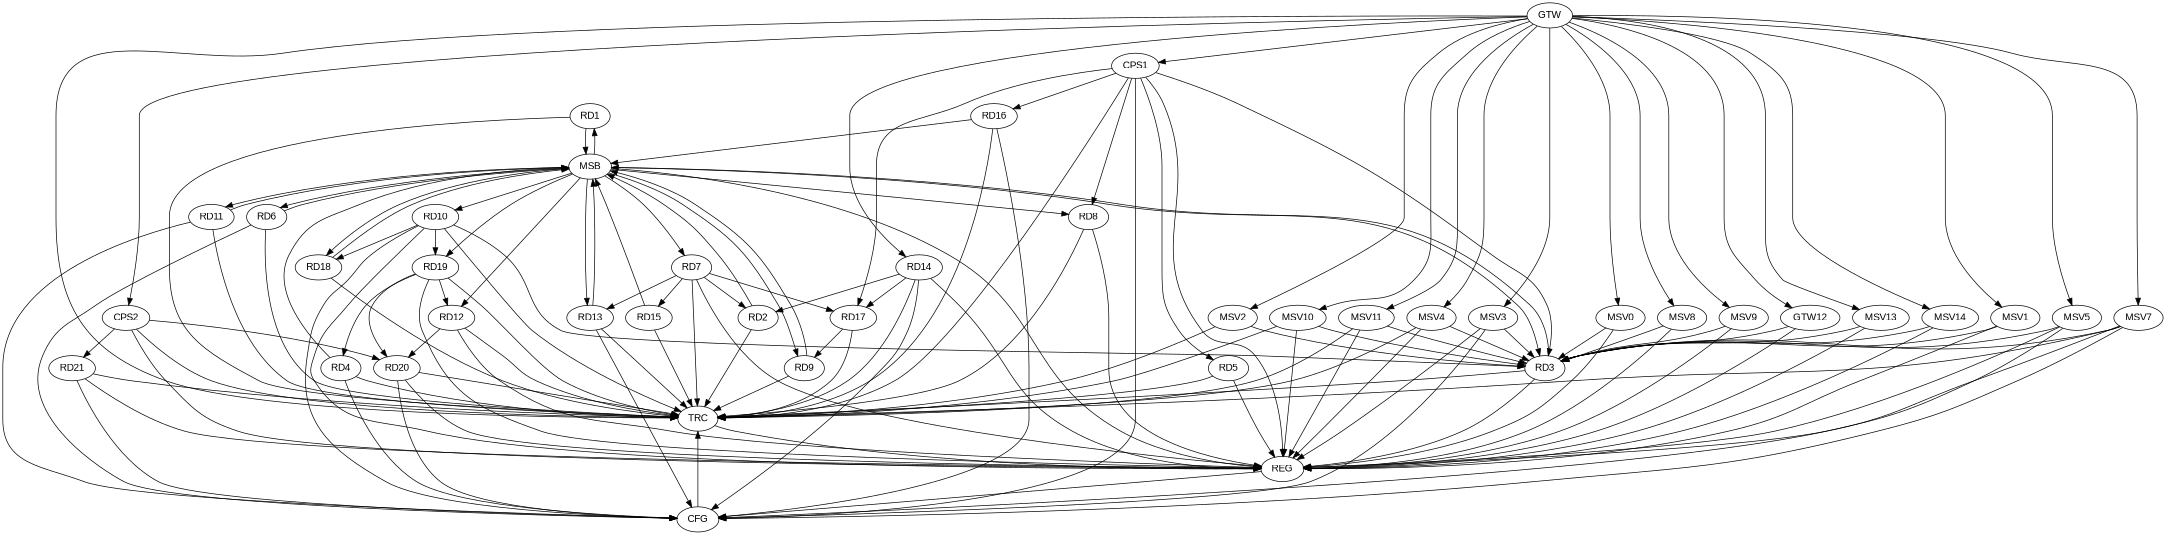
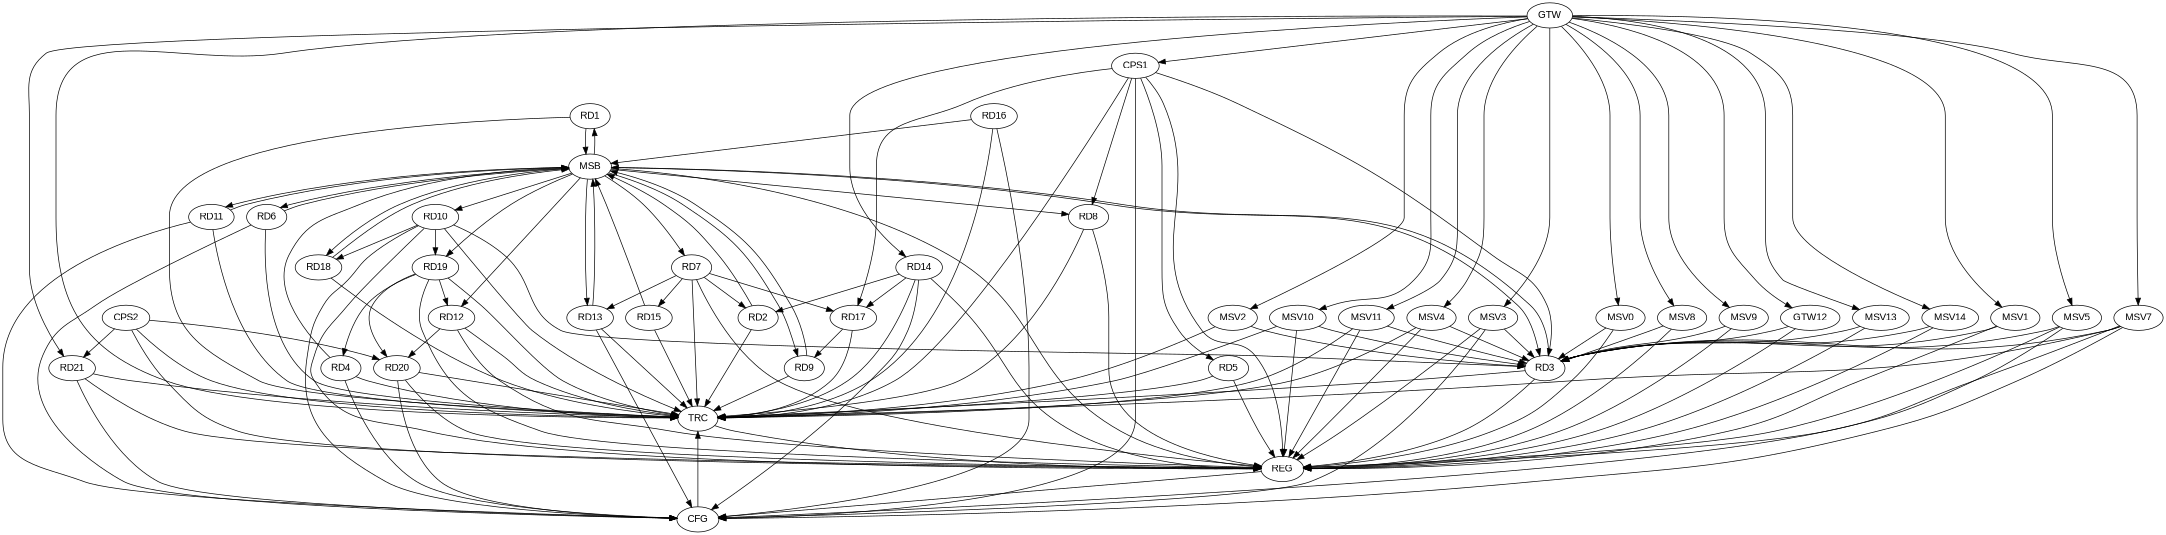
edge "GTW" -> "CPS2": now "GTW" -> "RD21"
edge "CPS1" -> "RD16": removed
